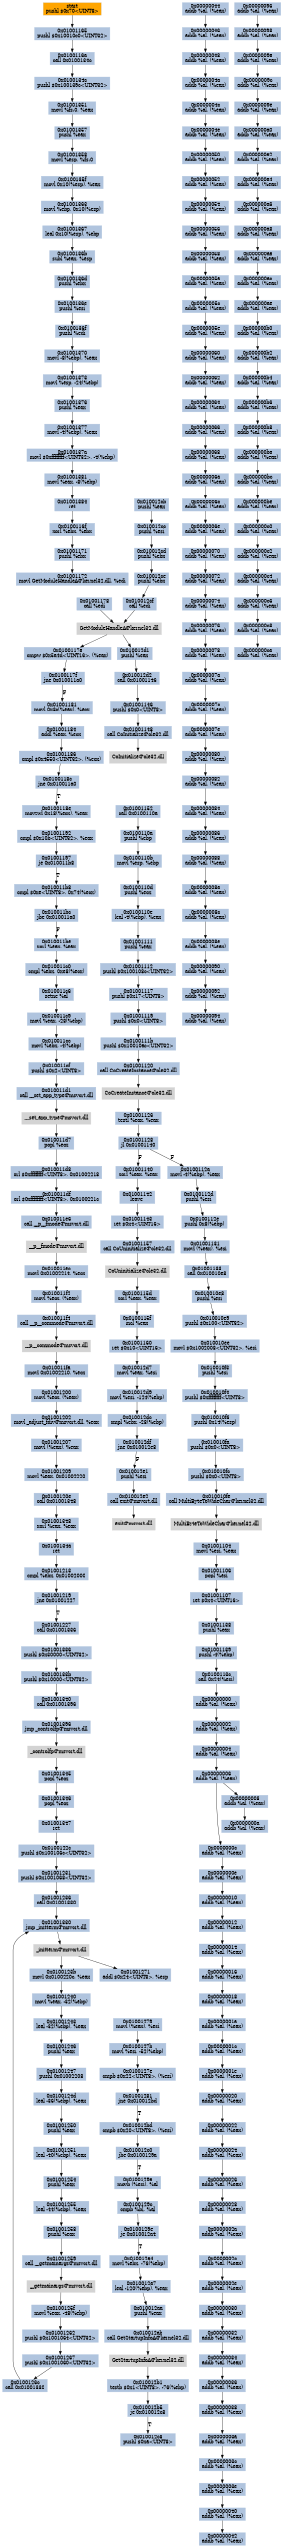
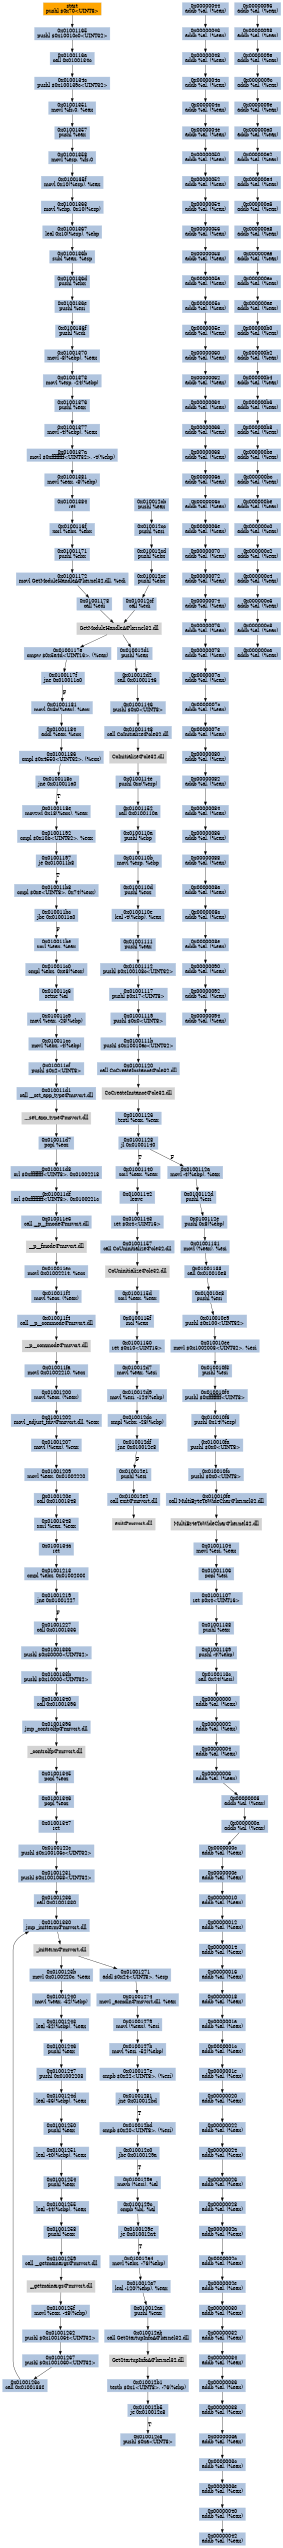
edge "0x01001172 movl GetModuleHandleA@kernel32.dll, %edi" -> "0x01001178 call %edi": added
node "0x0100114e pushl 0xc(%esp)": added
edge "0x01001128 jl 0x01001140" -> "0x01001140 xorl %eax, %eax": label "F" -> "T"
edge "0x01001219 jne 0x01001227" -> "0x01001227 call 0x01001336": label "T" -> "F"
edge "0x00000006 addb %al, (%eax)" -> "0x0000000c addb %al, (%eax)": now "0x0000000a addb %al, (%eax)" -> "0x0000000c addb %al, (%eax)"
node "0x01001274 movl _acmdln@msvcrt.dll, %eax": added
